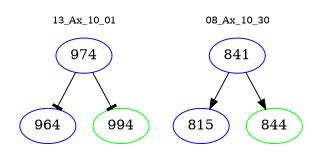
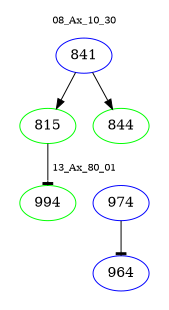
cluster "13_Ax_10_01": label "13_Ax_10_01" -> "13_Ax_80_01"
edge "974" -> "994": now "815" -> "994"
node "815": color blue -> green
